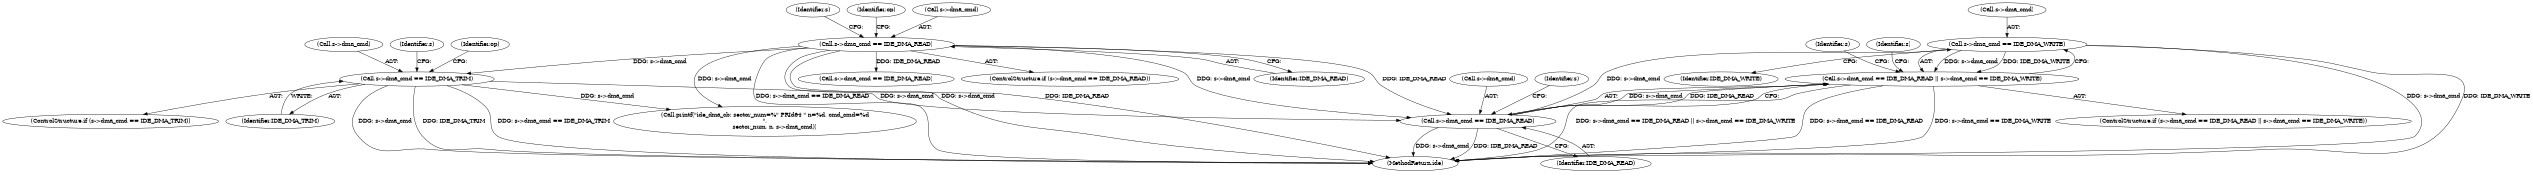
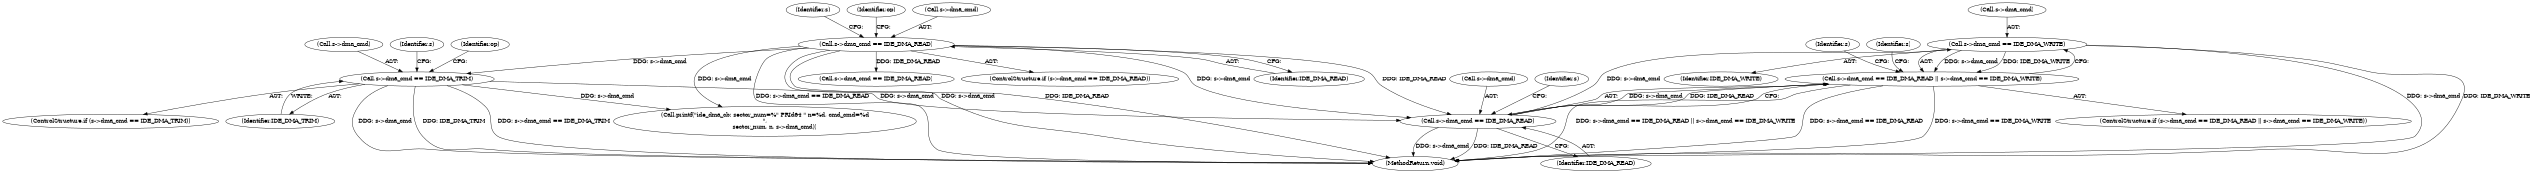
edge "(Call,s->dma_cmd == IDE_DMA_WRITE)" -> "(Identifier,IDE_DMA_WRITE)": label "CFG: " -> "AST: "
node "(MethodReturn,ide)": label "(MethodReturn,ide)" -> "(MethodReturn,void)"
